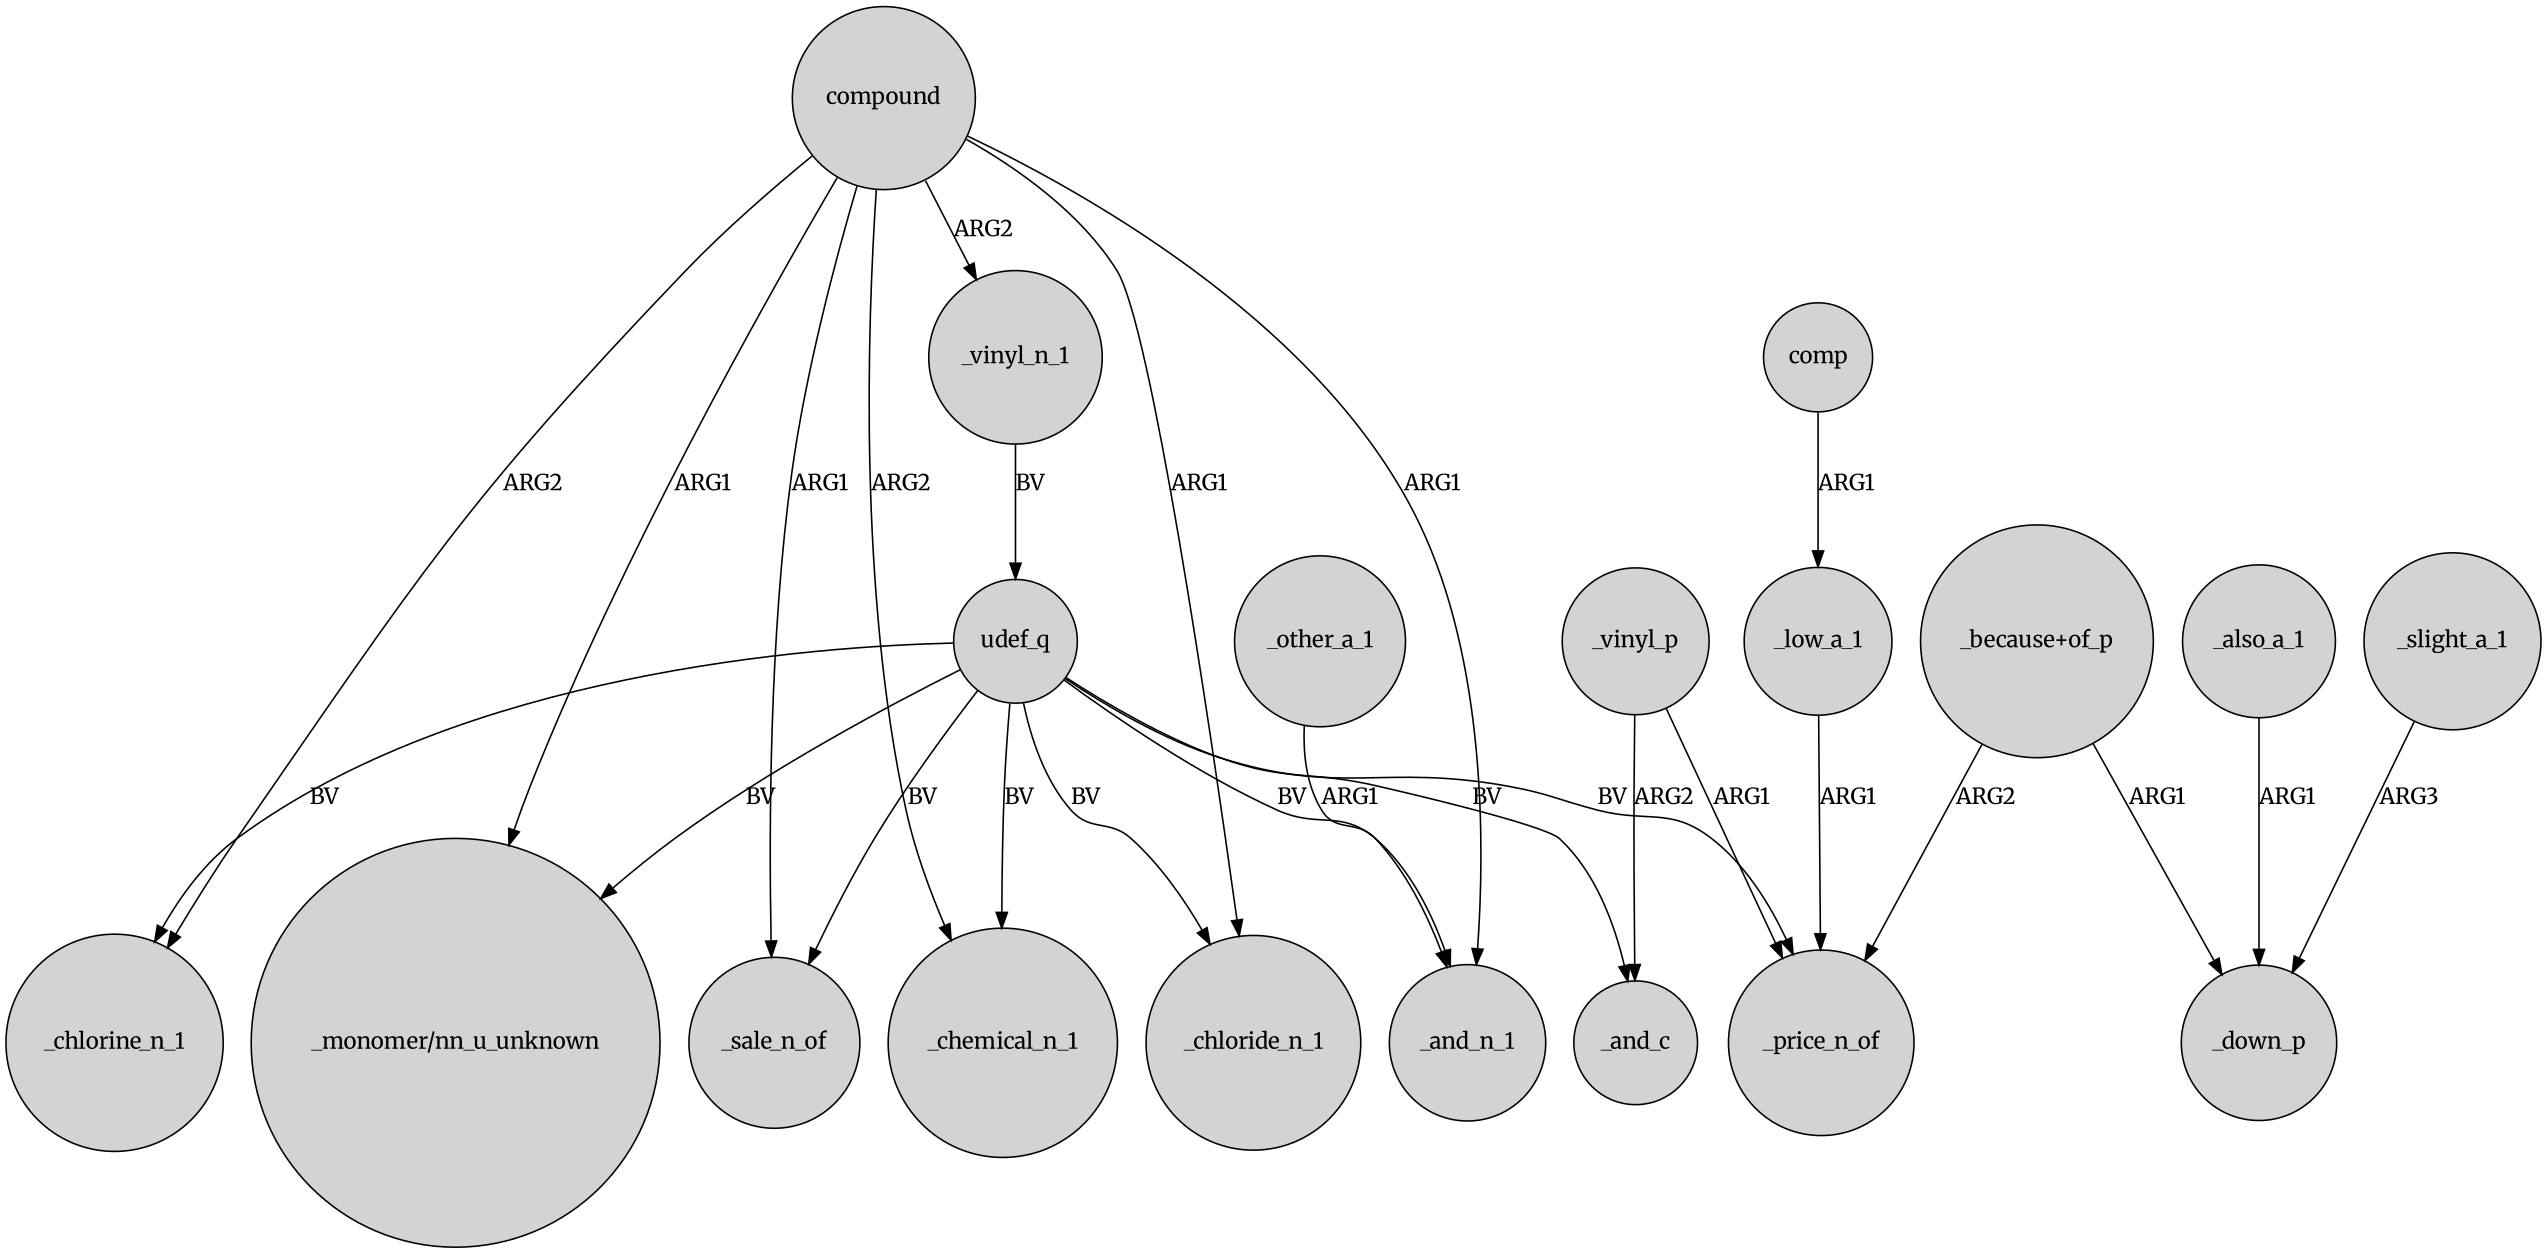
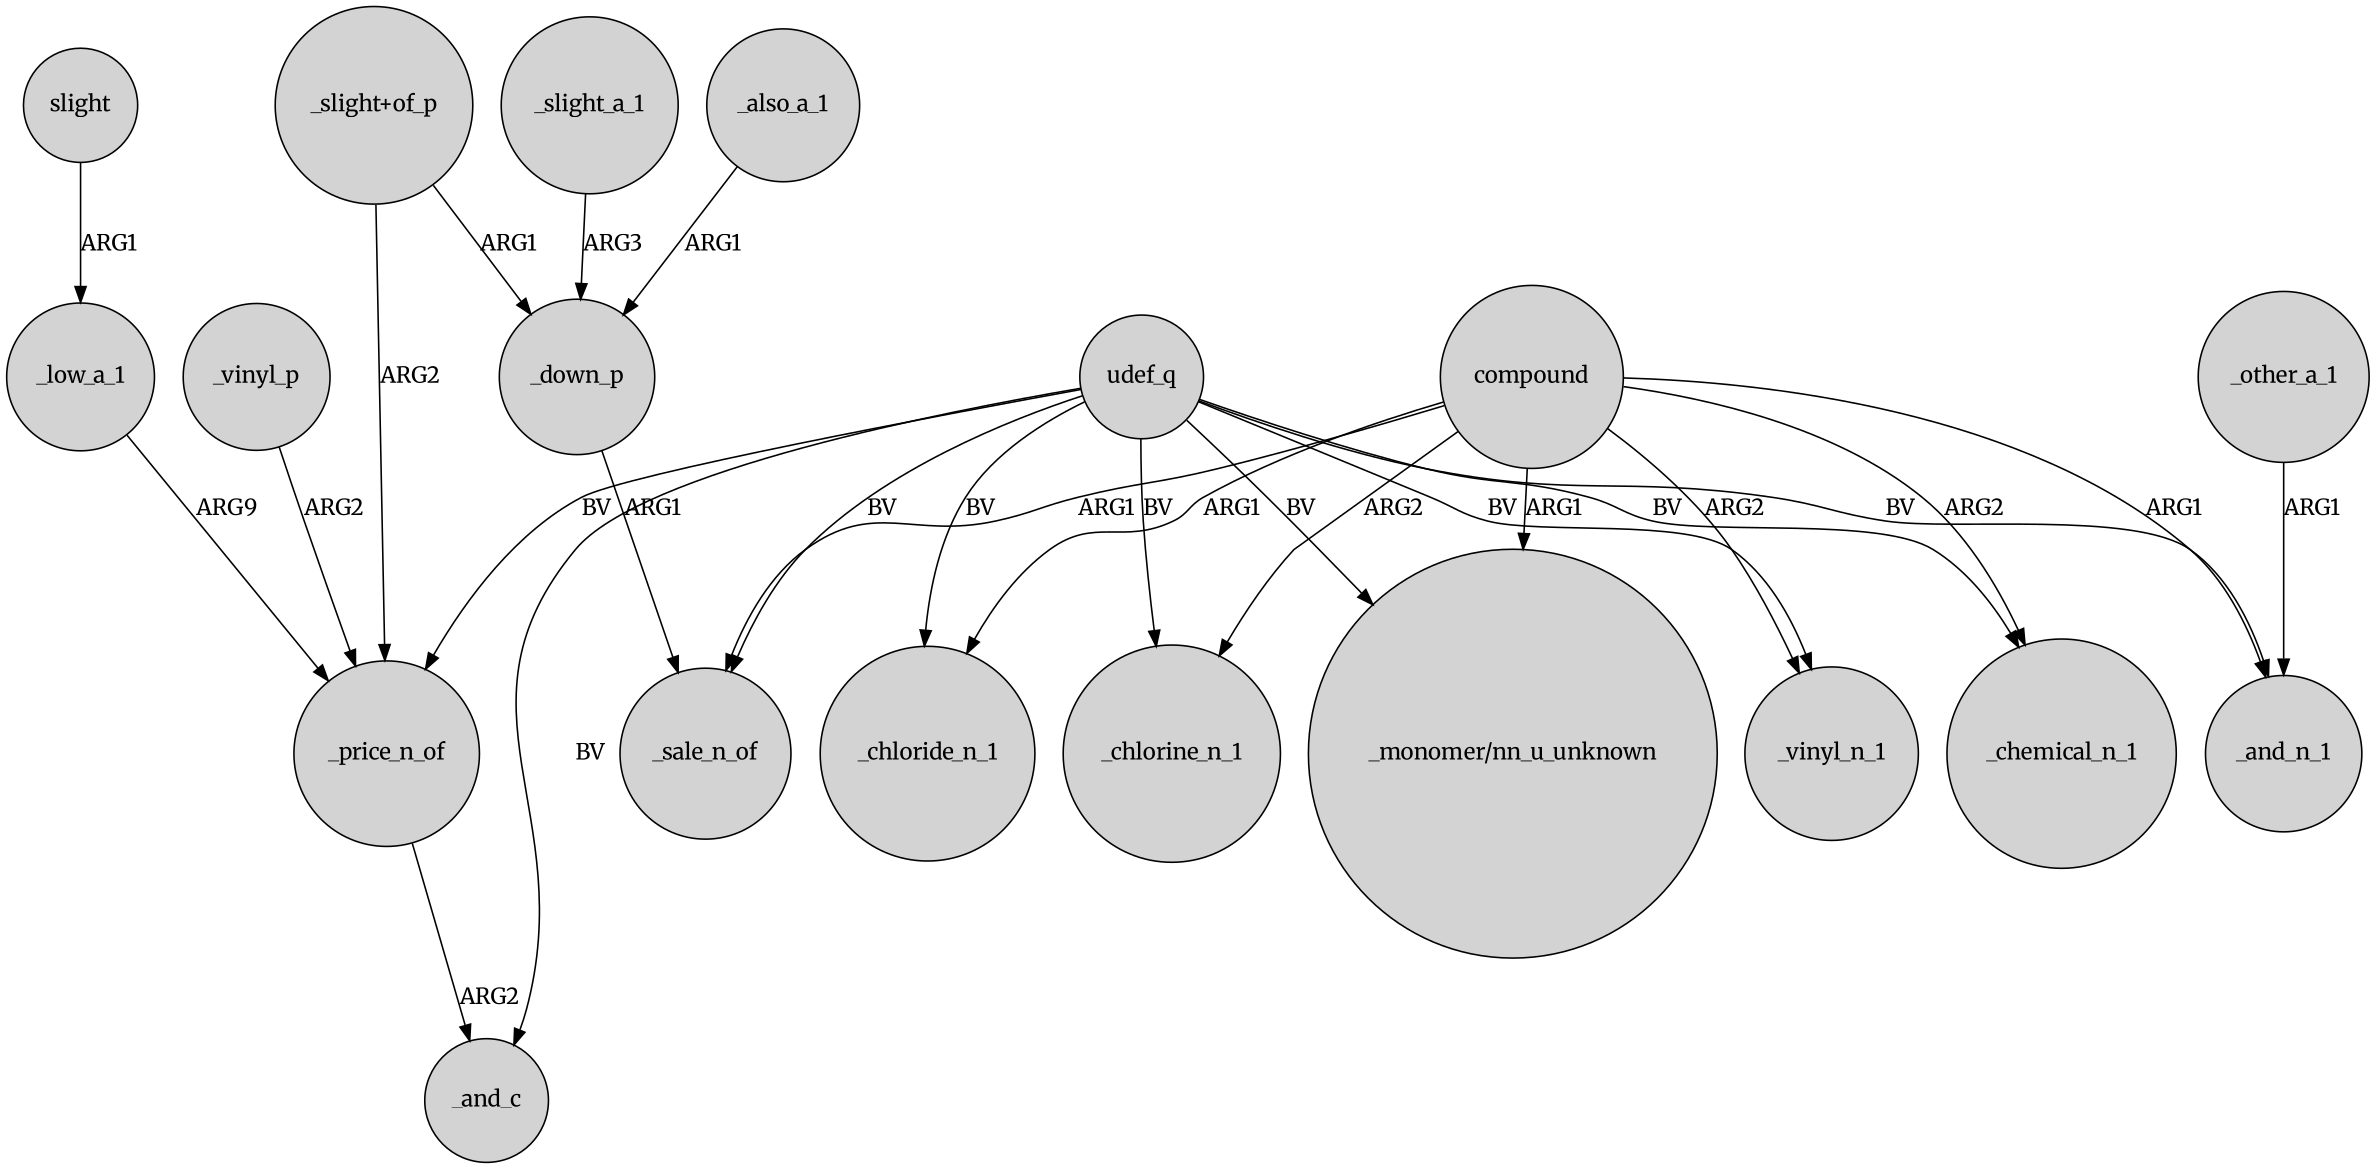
node "comp": label "comp" -> "slight"
edge "_vinyl_n_1" -> "udef_q": reversed
edge "_down_p" -> "_sale_n_of": added, label "ARG1"
node "_because+of_p": label "_because+of_p" -> "_slight+of_p"
edge "_vinyl_p" -> "_price_n_of": label "ARG1" -> "ARG2"
edge "_low_a_1" -> "_price_n_of": label "ARG1" -> "ARG9"
edge "_vinyl_p" -> "_and_c": now "_price_n_of" -> "_and_c"
